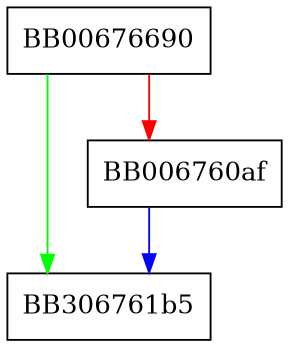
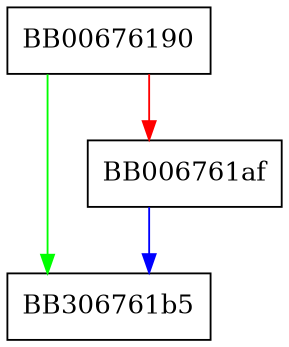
node "BB00676690": label "BB00676690" -> "BB00676190"
node "BB006760af": label "BB006760af" -> "BB006761af"
